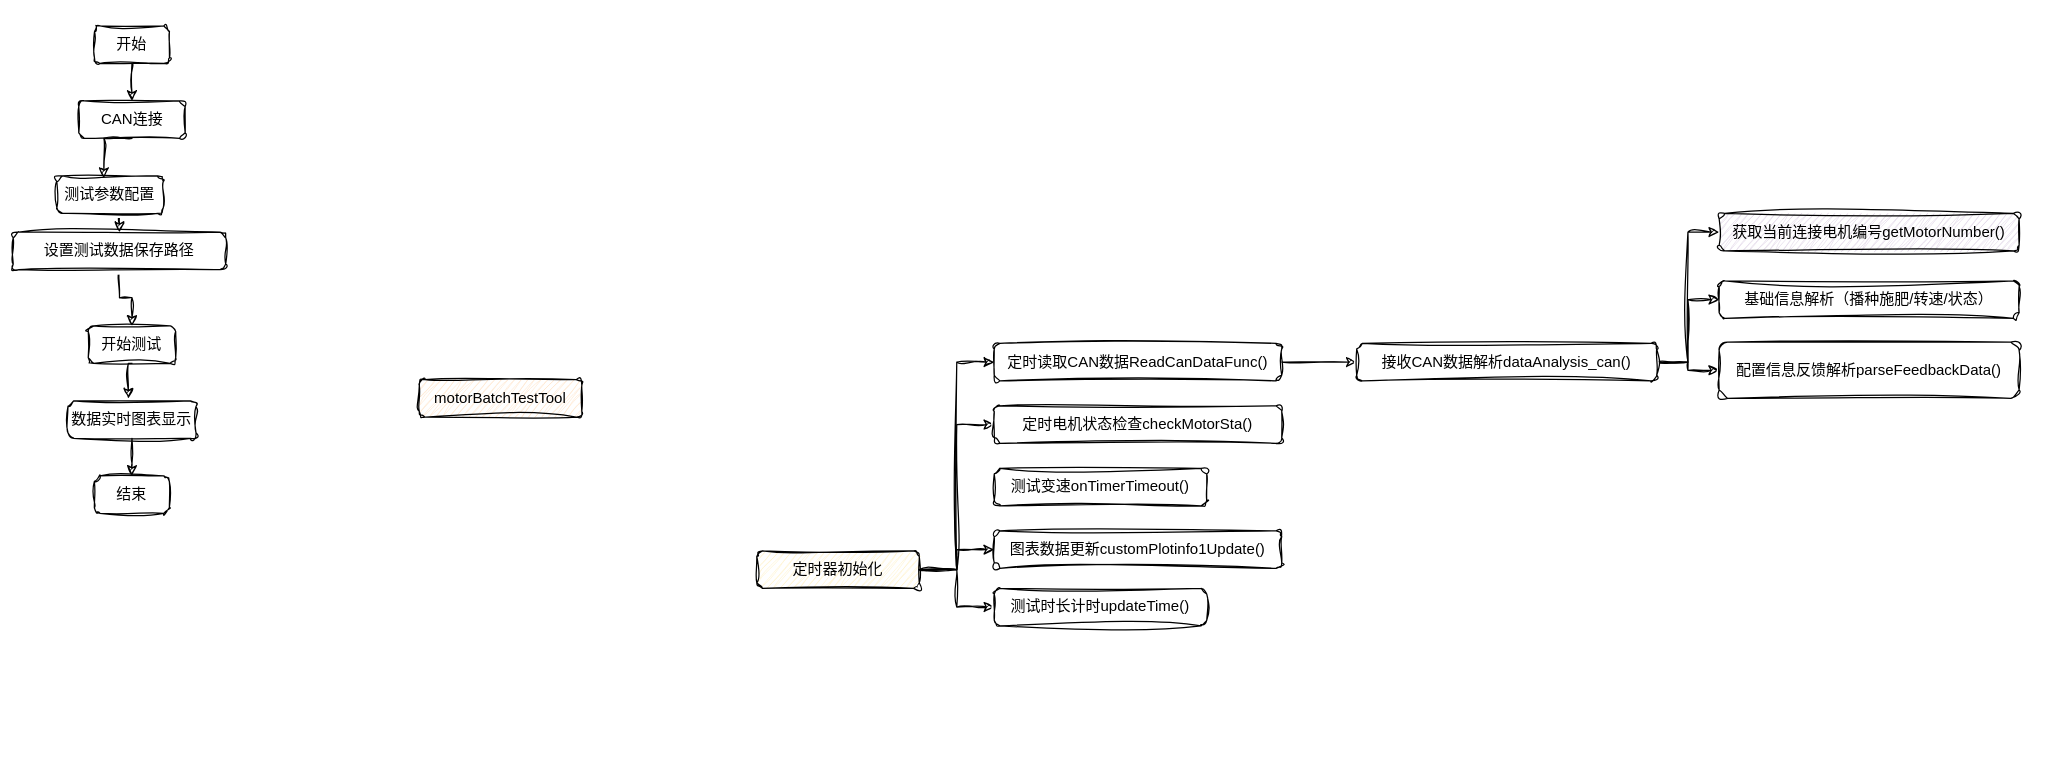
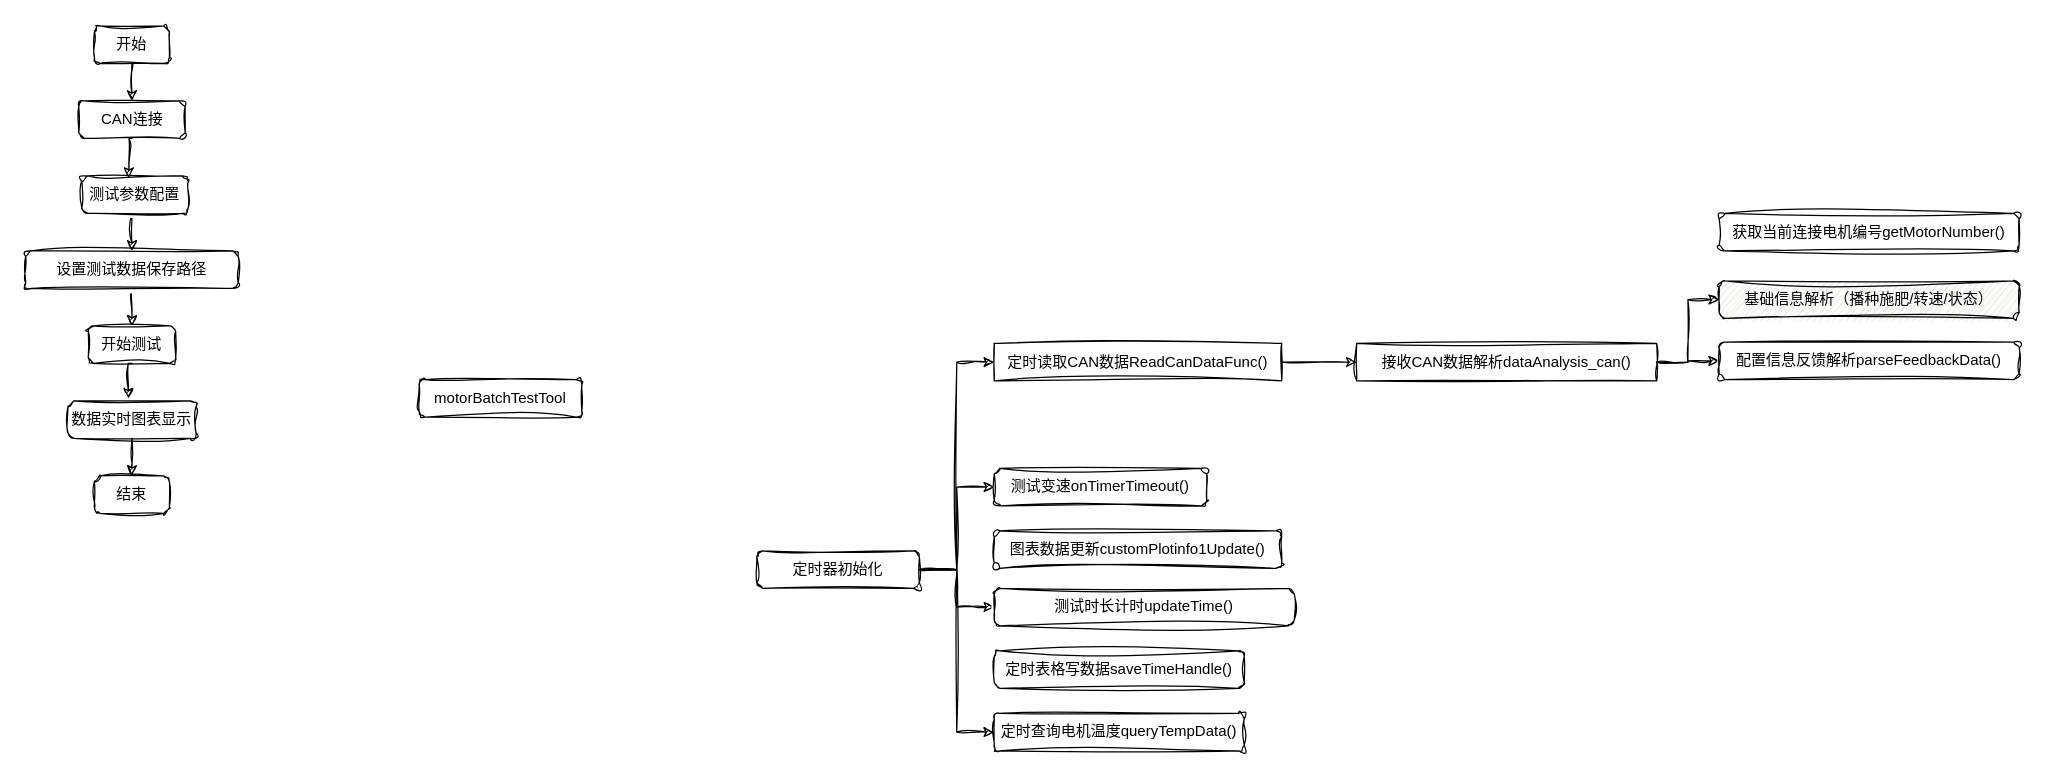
node "测试参数配置": moved (110, 194) -> (135, 194)
node "获取当前连接电机编号getMotorNumber()": fillcolor #e1d5e7 -> #ffffff
node "设置测试数据保存路径": moved (119, 251) -> (132, 269)
edge "接收CAN数据解析dataAnalysis_can()" -> "获取当前连接电机编号getMotorNumber()": removed
node "基础信息解析（播种施肥/转速/状态）": fillcolor #ffffff -> #d5e8d4
node "定时读取CAN数据ReadCanDataFunc()": shape rounded rectangle -> rectangle
node "接收CAN数据解析dataAnalysis_can()": shape rounded rectangle -> rectangle
node "配置信息反馈解析parseFeedbackData()": size 300x56 -> 300x38
node "motorBatchTestTool": fillcolor #ffe6cc -> #ffffff
edge "定时器初始化" -> "定时电机状态检查checkMotorSta()": removed
node "定时电机状态检查checkMotorSta()": removed
edge "定时器初始化" -> "测试变速onTimerTimeout()": added
edge "定时器初始化" -> "图表数据更新customPlotinfo1Update()": removed
node "定时器初始化": fillcolor #fff2cc -> #ffffff
node "测试时长计时updateTime()": size 213x38 -> 300x38
node "定时表格写数据saveTimeHandle()": added
edge "定时器初始化" -> "定时查询电机温度queryTempData()": added
node "定时查询电机温度queryTempData()": added
